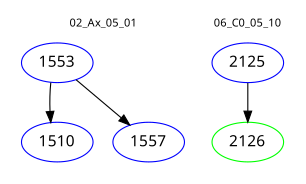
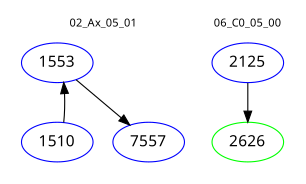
cluster "06_C0_05_10": label "06_C0_05_10" -> "06_C0_05_00"
edge "1553" -> "1510": reversed
node "1557": label "1557" -> "7557"
node "2126": label "2126" -> "2626"
